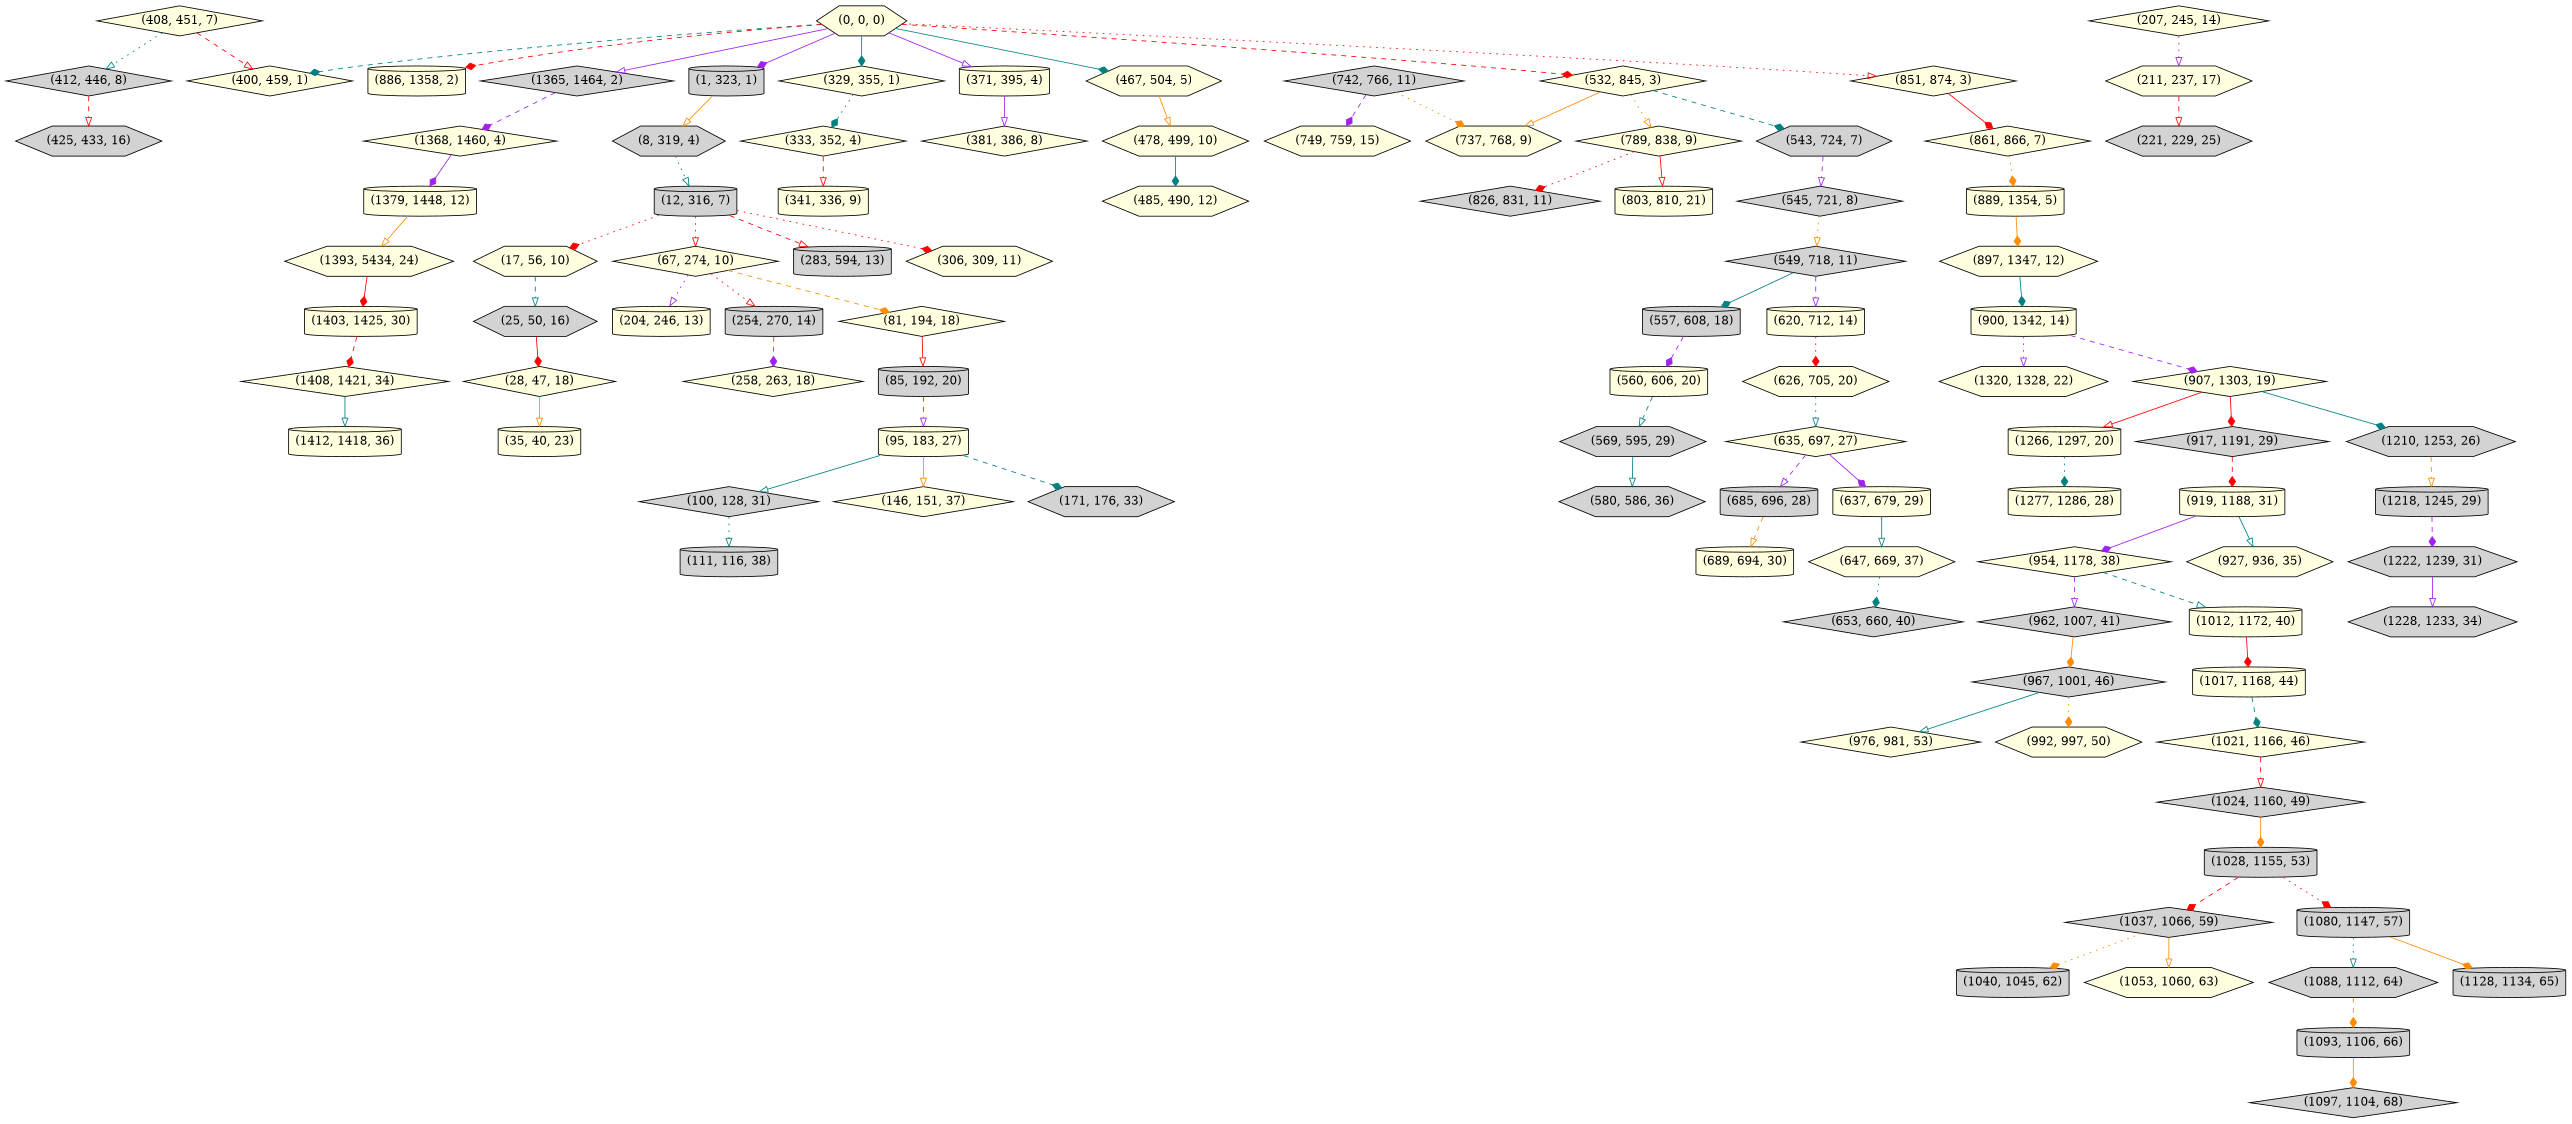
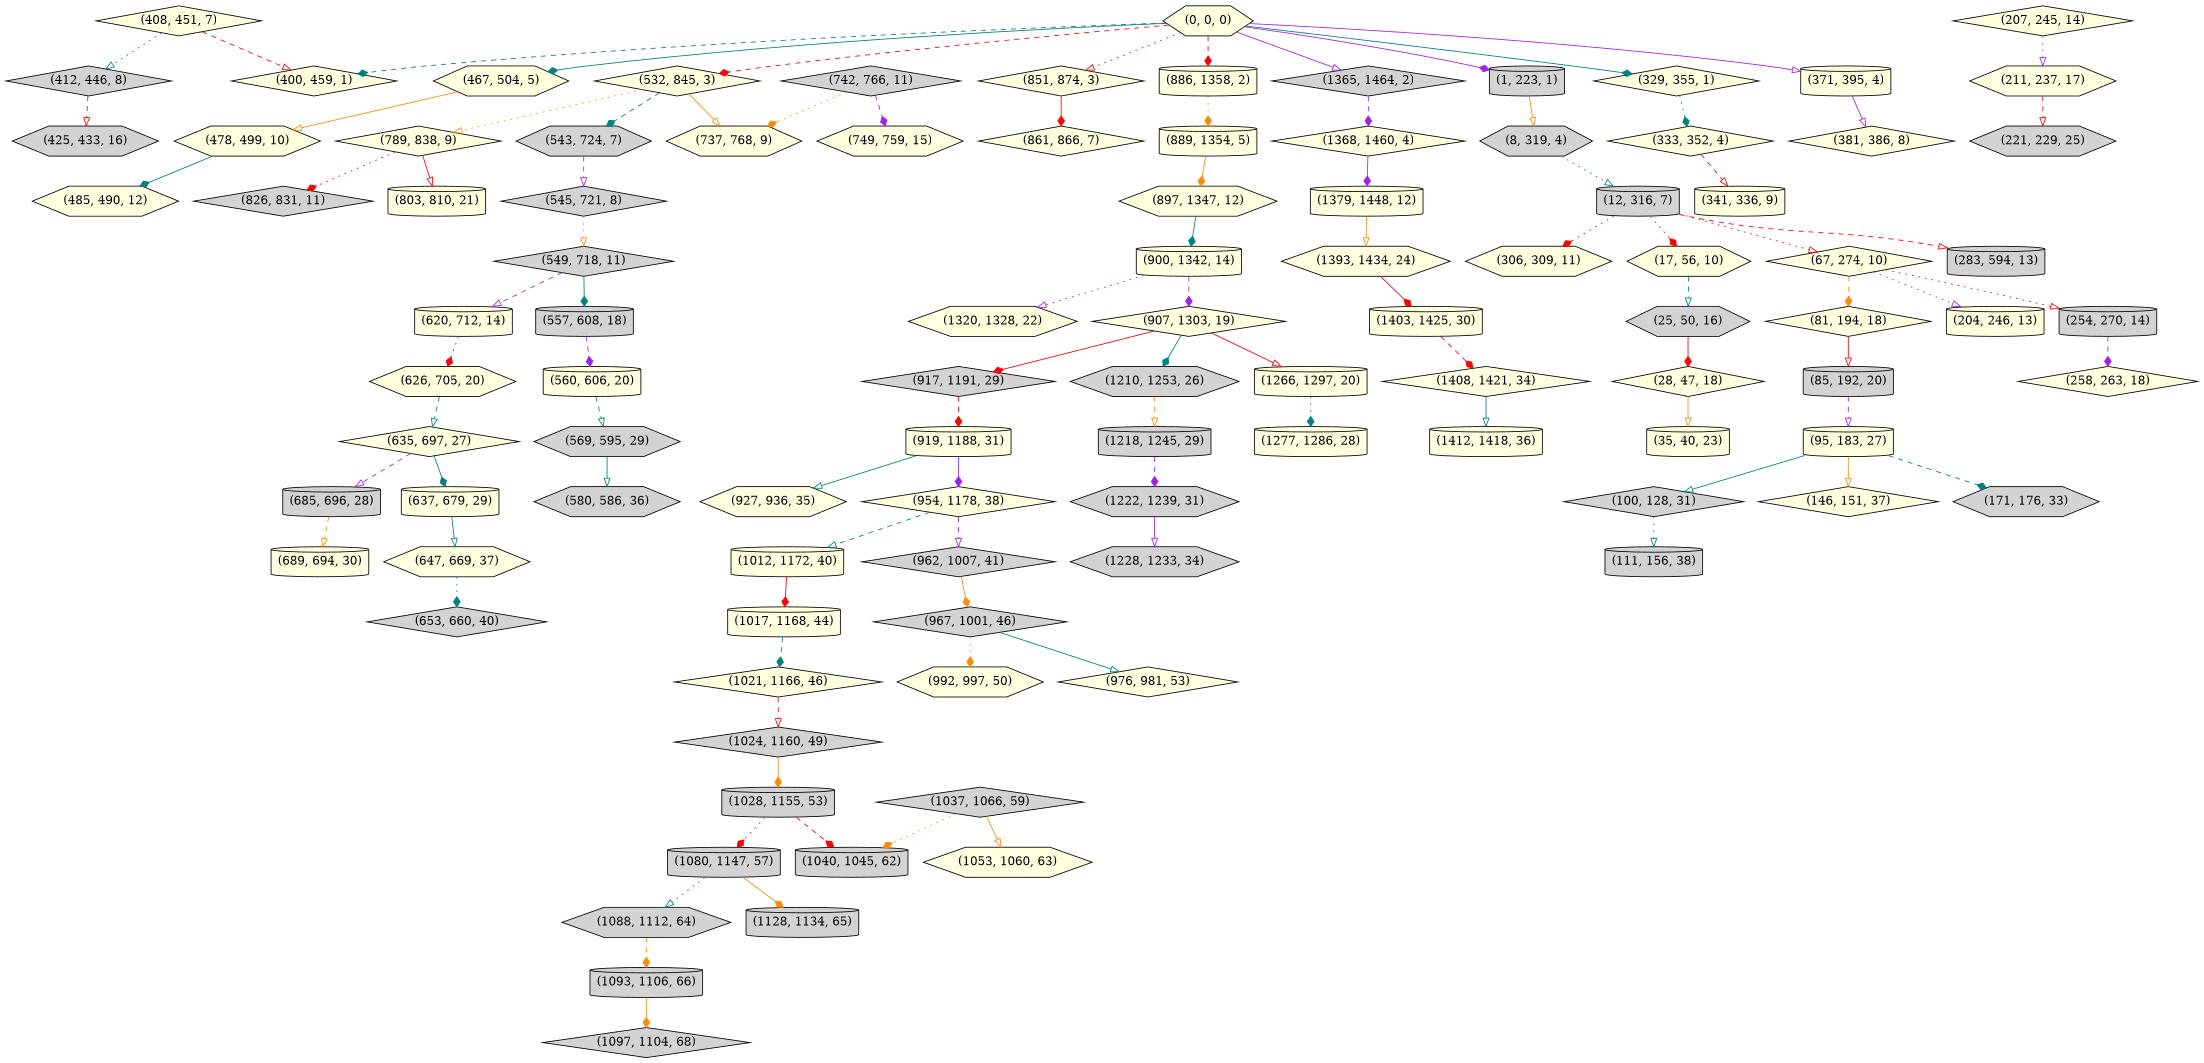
node "(1, 323, 1)": label "(1, 323, 1)" -> "(1, 223, 1)"
edge "(861, 866, 7)" -> "(889, 1354, 5)": now "(886, 1358, 2)" -> "(889, 1354, 5)"
node "(1393, 5434, 24)": label "(1393, 5434, 24)" -> "(1393, 1434, 24)"
edge "(626, 705, 20)" -> "(635, 697, 27)": style dotted -> dashed
edge "(635, 697, 27)" -> "(637, 679, 29)": color purple -> teal
node "(111, 116, 38)": label "(111, 116, 38)" -> "(111, 156, 38)"
edge "(1028, 1155, 53)" -> "(1037, 1066, 59)": now "(1028, 1155, 53)" -> "(1040, 1045, 62)"
